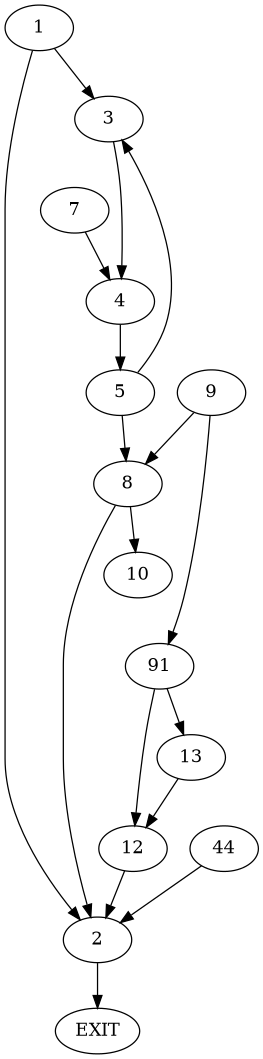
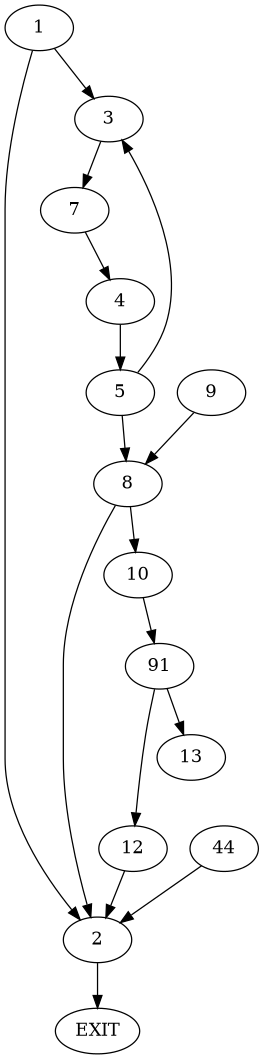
edge "3" -> "4": now "3" -> "7"
edge "9" -> "91": now "10" -> "91"
edge "13" -> "12": removed
